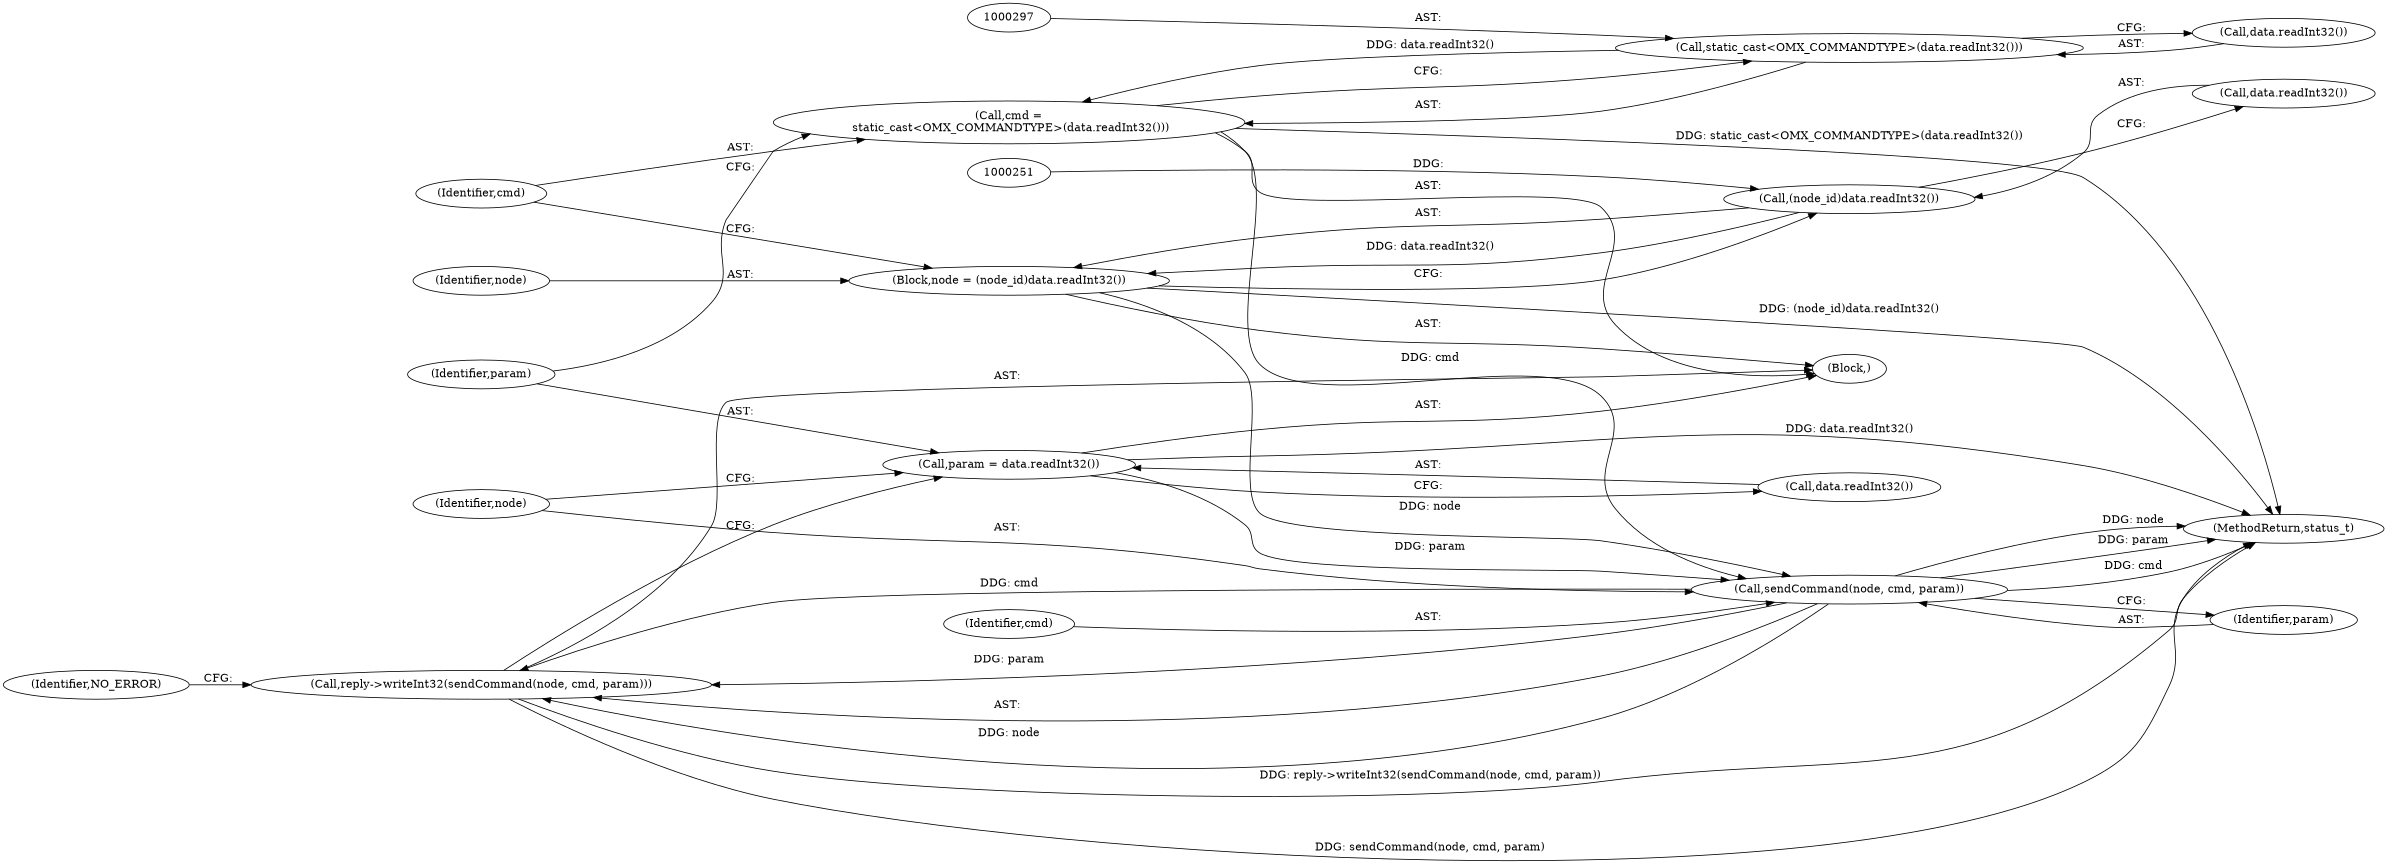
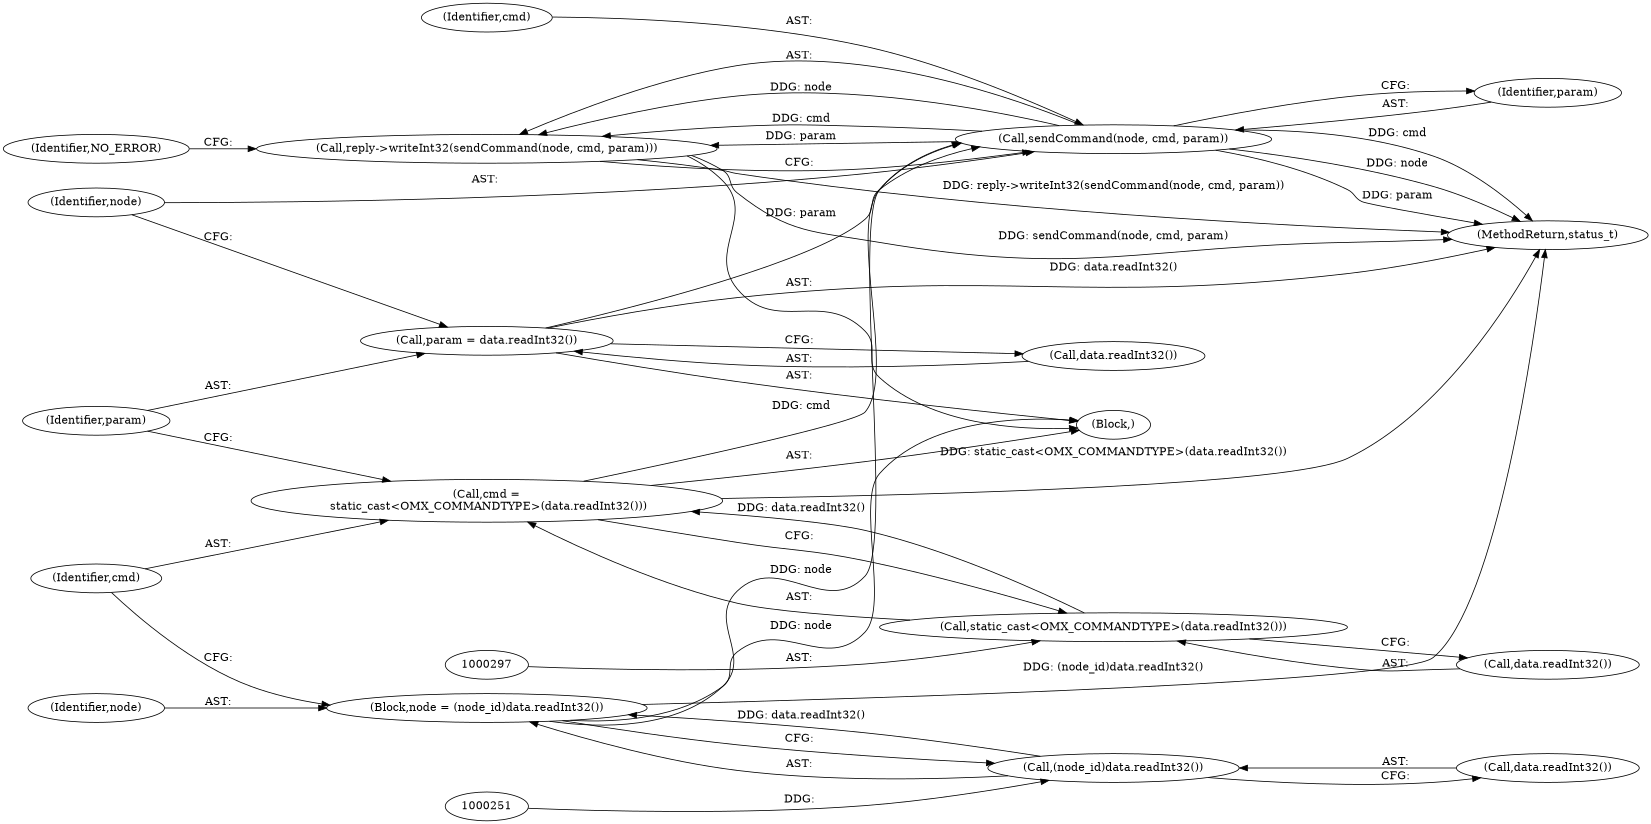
edge "(Block,node = (node_id)data.readInt32())" -> "(Block,)": label "AST: " -> "DDG: node"
edge "(Call,reply->writeInt32(sendCommand(node, cmd, param)))" -> "(Call,param = data.readInt32())": now "(Call,reply->writeInt32(sendCommand(node, cmd, param)))" -> "(Call,sendCommand(node, cmd, param))"
